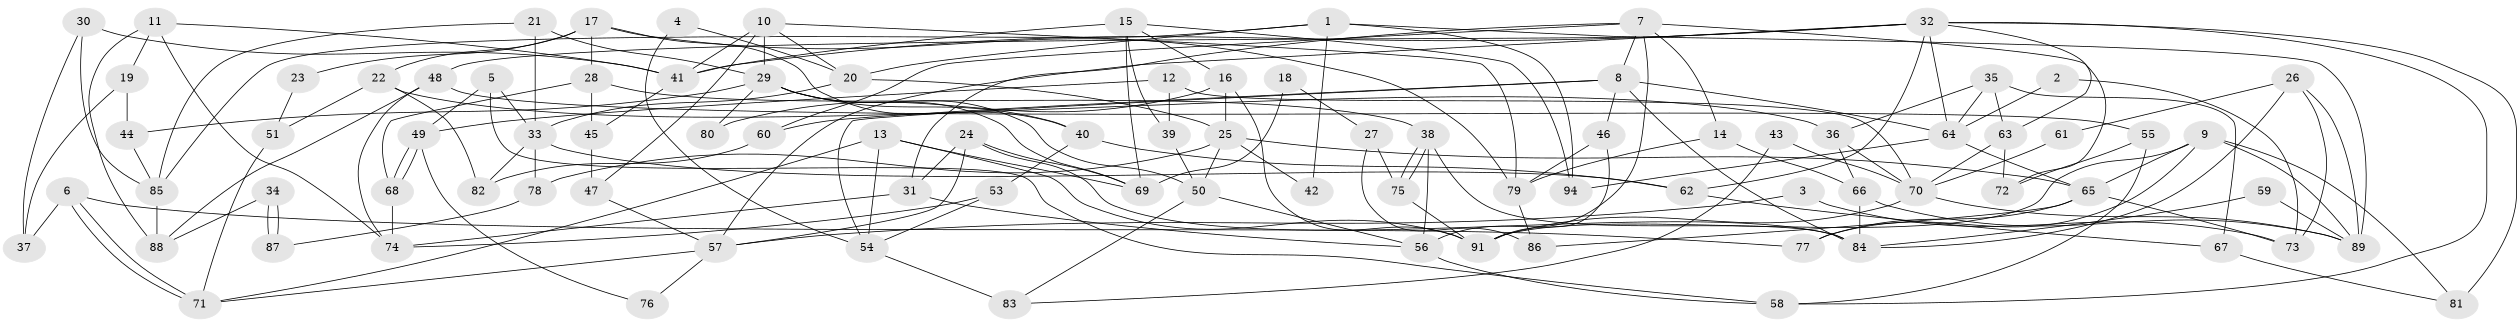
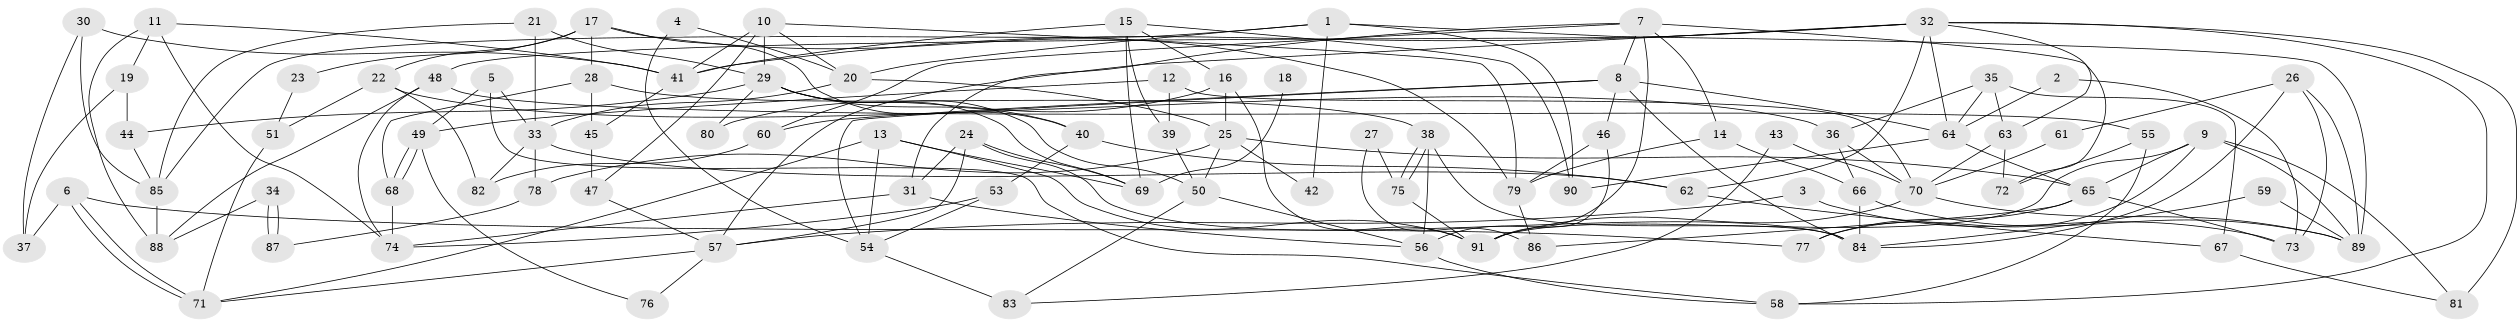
edge "18" -- "27": removed
node "94": label "94" -> "90"
